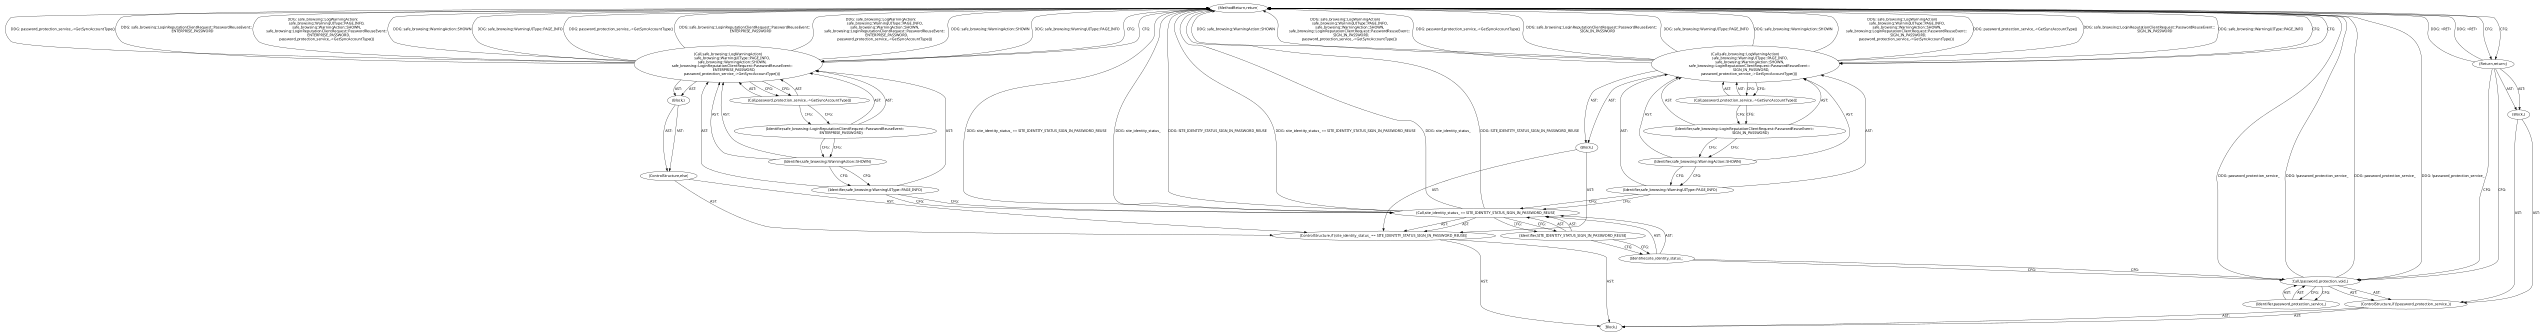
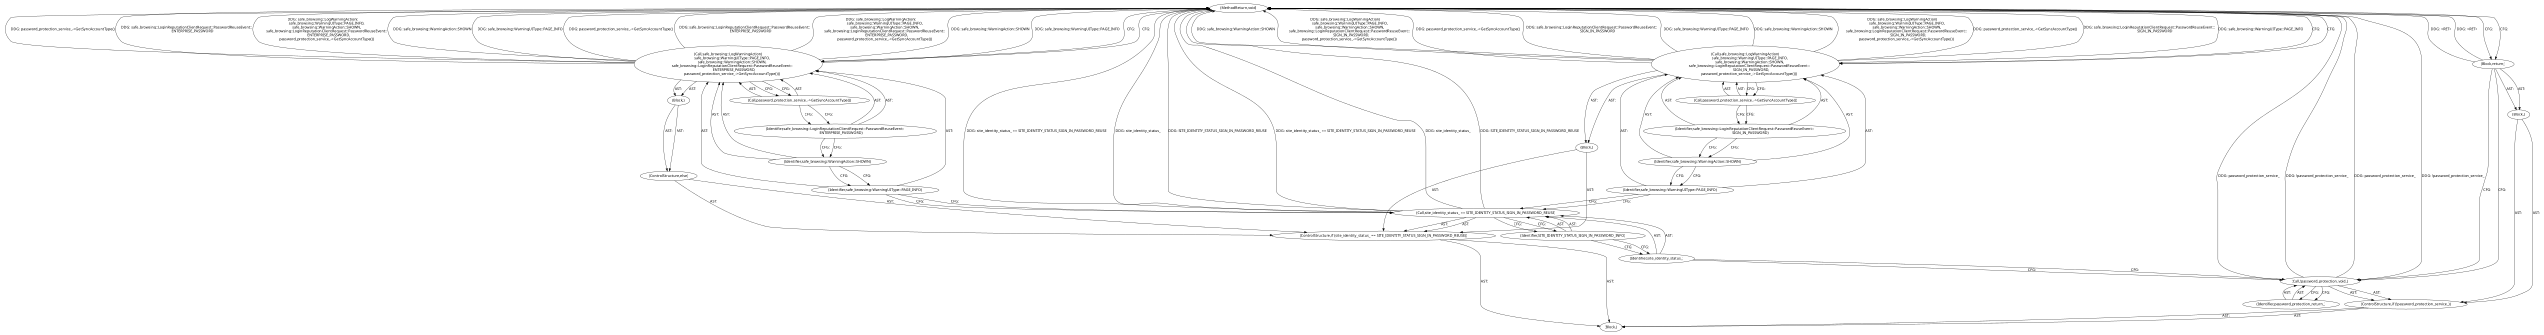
node "(MethodReturn,return)": label "(MethodReturn,return)" -> "(MethodReturn,void)"
node "(Return,return;)": label "(Return,return;)" -> "(Block,return;)"
node "(Identifier,SITE_IDENTITY_STATUS_SIGN_IN_PASSWORD_REUSE)": label "(Identifier,SITE_IDENTITY_STATUS_SIGN_IN_PASSWORD_REUSE)" -> "(Identifier,SITE_IDENTITY_STATUS_SIGN_IN_PASSWORD_INFO)"
node "(Identifier,password_protection_service_)": label "(Identifier,password_protection_service_)" -> "(Identifier,password_protection_return_)"
